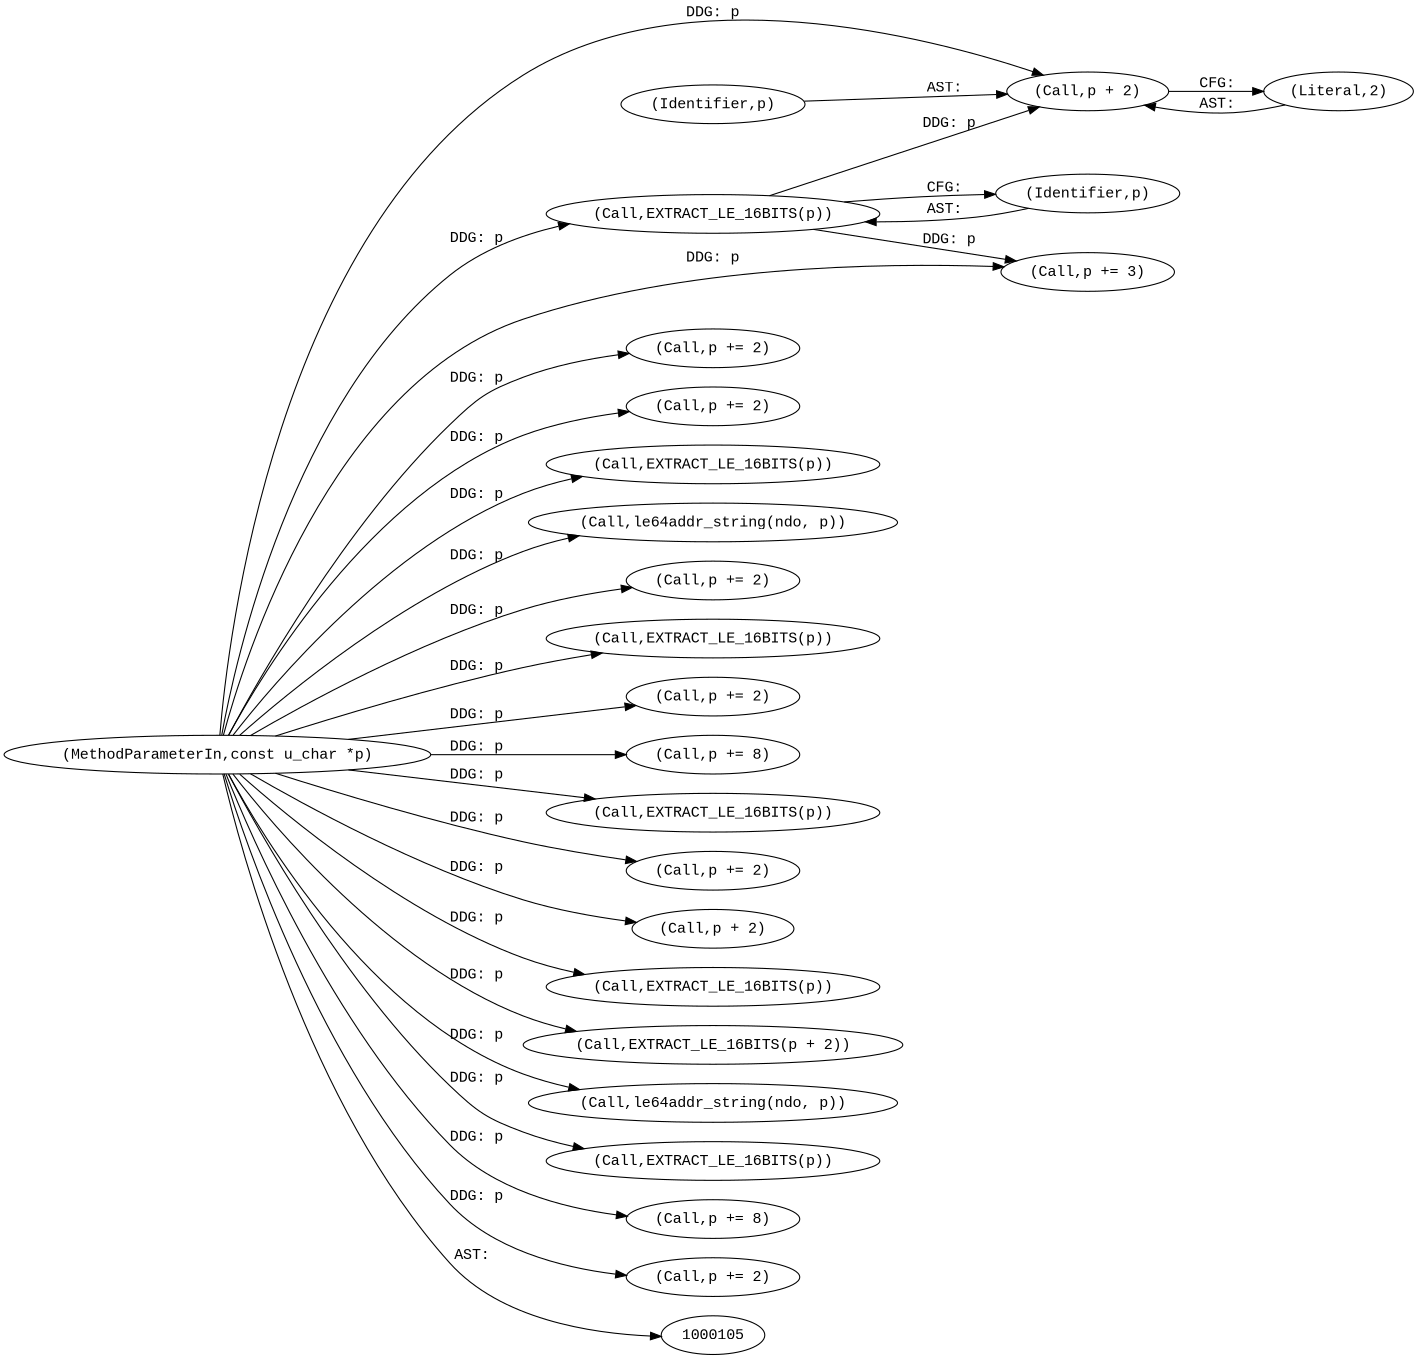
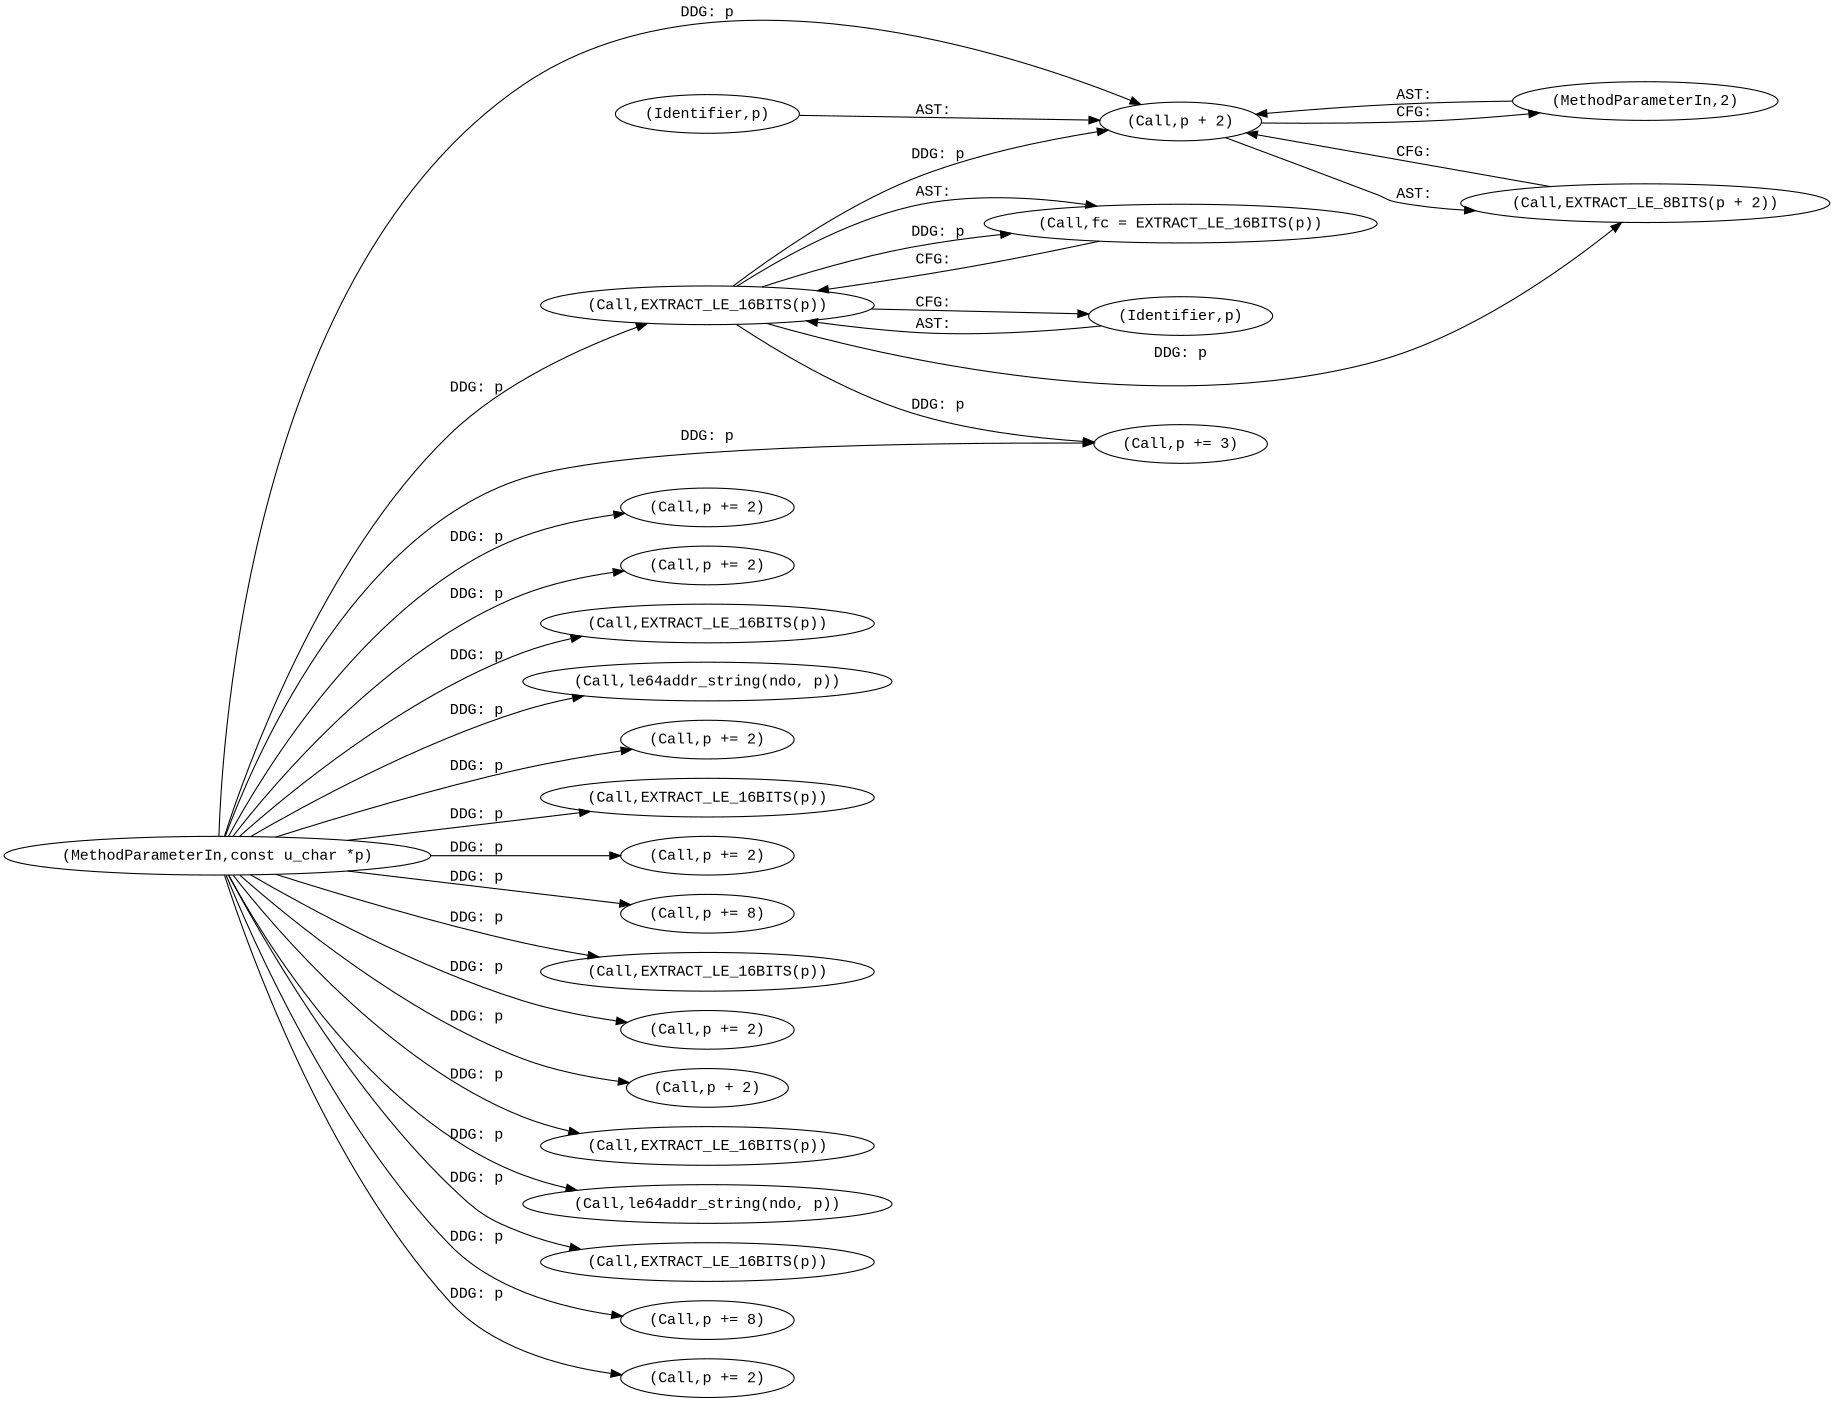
node "(Literal,2)": label "(Literal,2)" -> "(MethodParameterIn,2)"
node "(Call,EXTRACT_LE_8BITS(p + 2))": added
node "(Call,fc = EXTRACT_LE_16BITS(p))": added
node "(Call,EXTRACT_LE_16BITS(p + 2))": removed
node "1000105": removed
